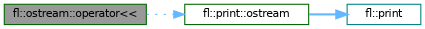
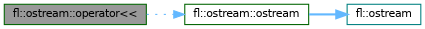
node "fl::print::ostream": label "fl::print::ostream" -> "fl::ostream::ostream"
node "fl::print": label "fl::print" -> "fl::ostream"
